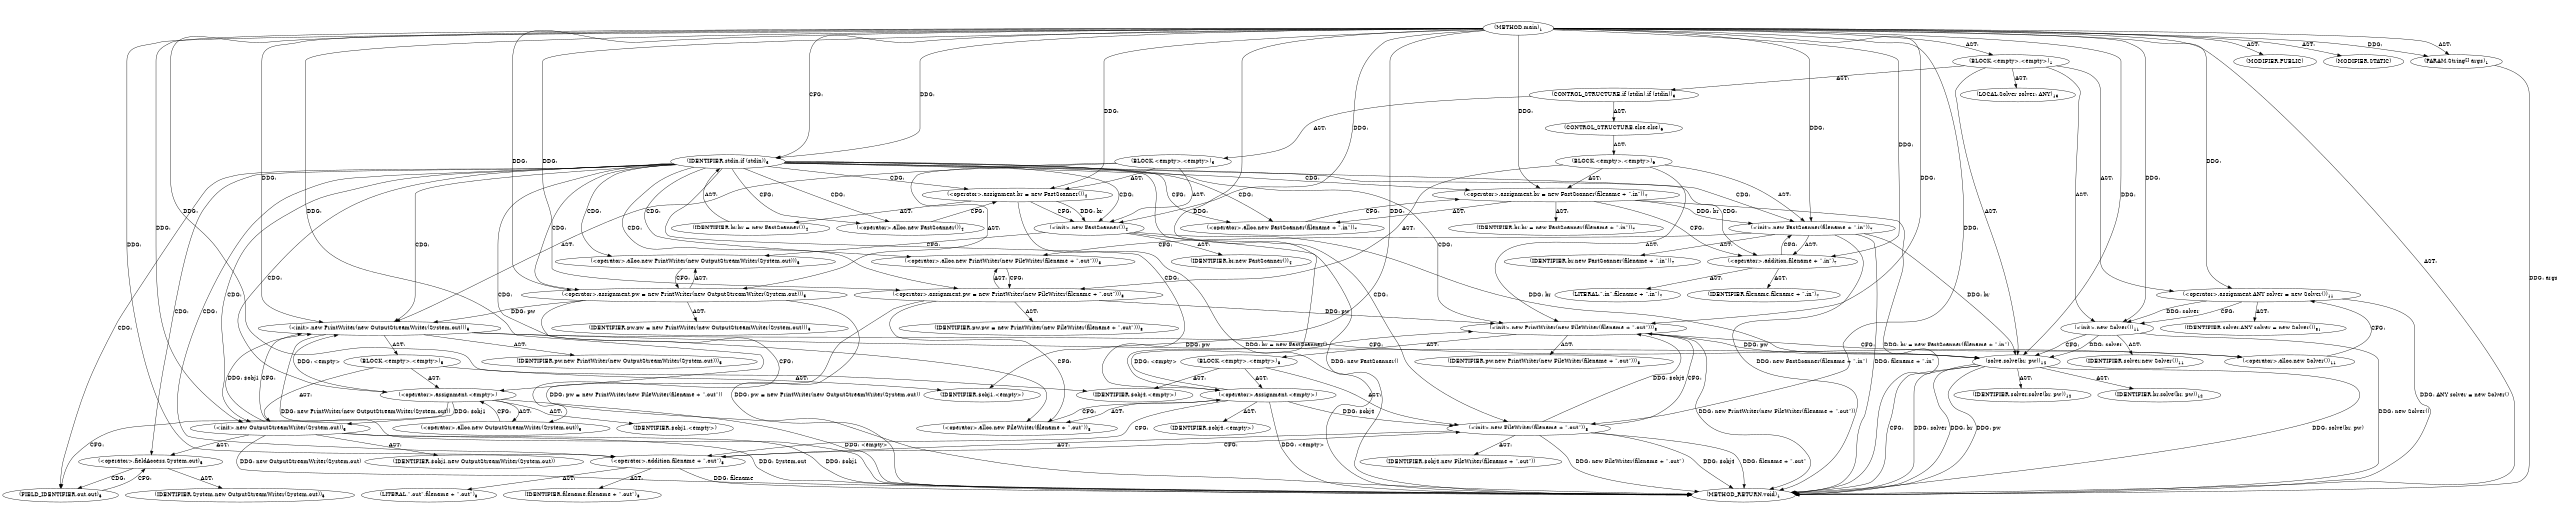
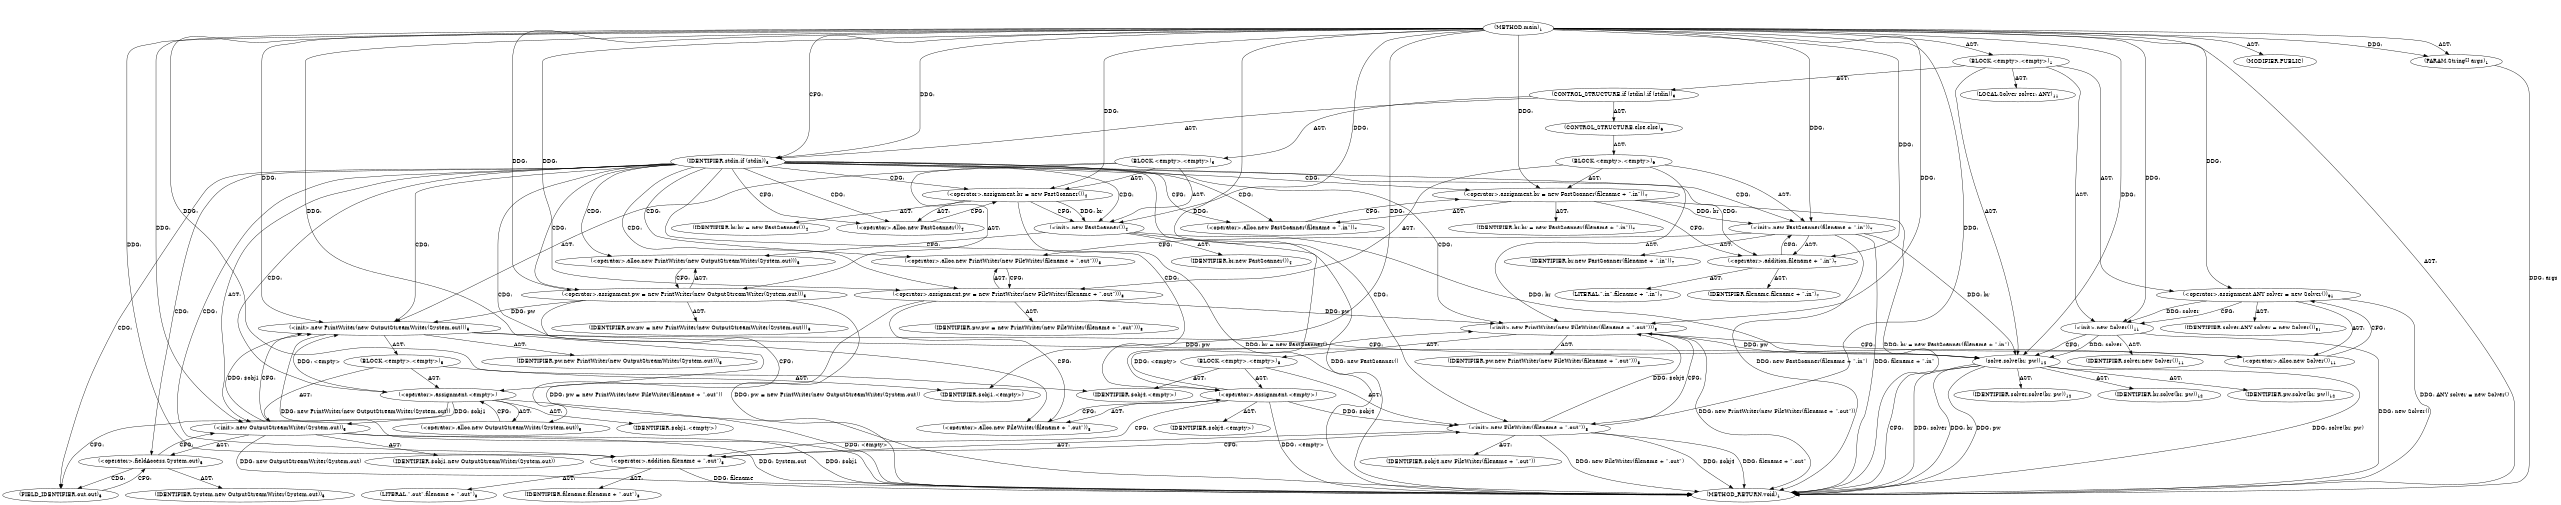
node "(MODIFIER,STATIC)": removed
node "(LOCAL,Solver solver: ANY)": text "13" -> "11"
edge "(IDENTIFIER,br,br = new FastScanner())" -> "(IDENTIFIER,stdin,if (stdin))": now "(CONTROL_STRUCTURE,if (stdin),if (stdin))" -> "(IDENTIFIER,stdin,if (stdin))"
edge "(<operator>.assignment,br = new FastScanner())" -> "(<operator>.alloc,new FastScanner())": added, label "AST:"
node "(<operator>.assignment,ANY solver = new Solver())": text "11" -> "91"
edge "(IDENTIFIER,stdin,if (stdin))" -> "(<init>,new OutputStreamWriter(System.out))": label "CDG: " -> "AST: "
edge "(<operator>.assignment,ANY solver = new Solver())" -> "(<operator>.alloc,new Solver())": added, label "AST:"
node "(IDENTIFIER,pw,solve(br, pw))": added
edge "(<operator>.fieldAccess,System.out)" -> "(<init>,new OutputStreamWriter(System.out))": added, label "CFG:"
